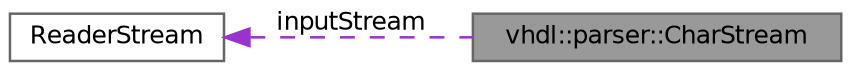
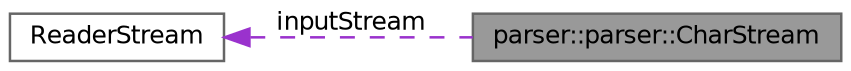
node "vhdl::parser::CharStream": label "vhdl::parser::CharStream" -> "parser::parser::CharStream"
